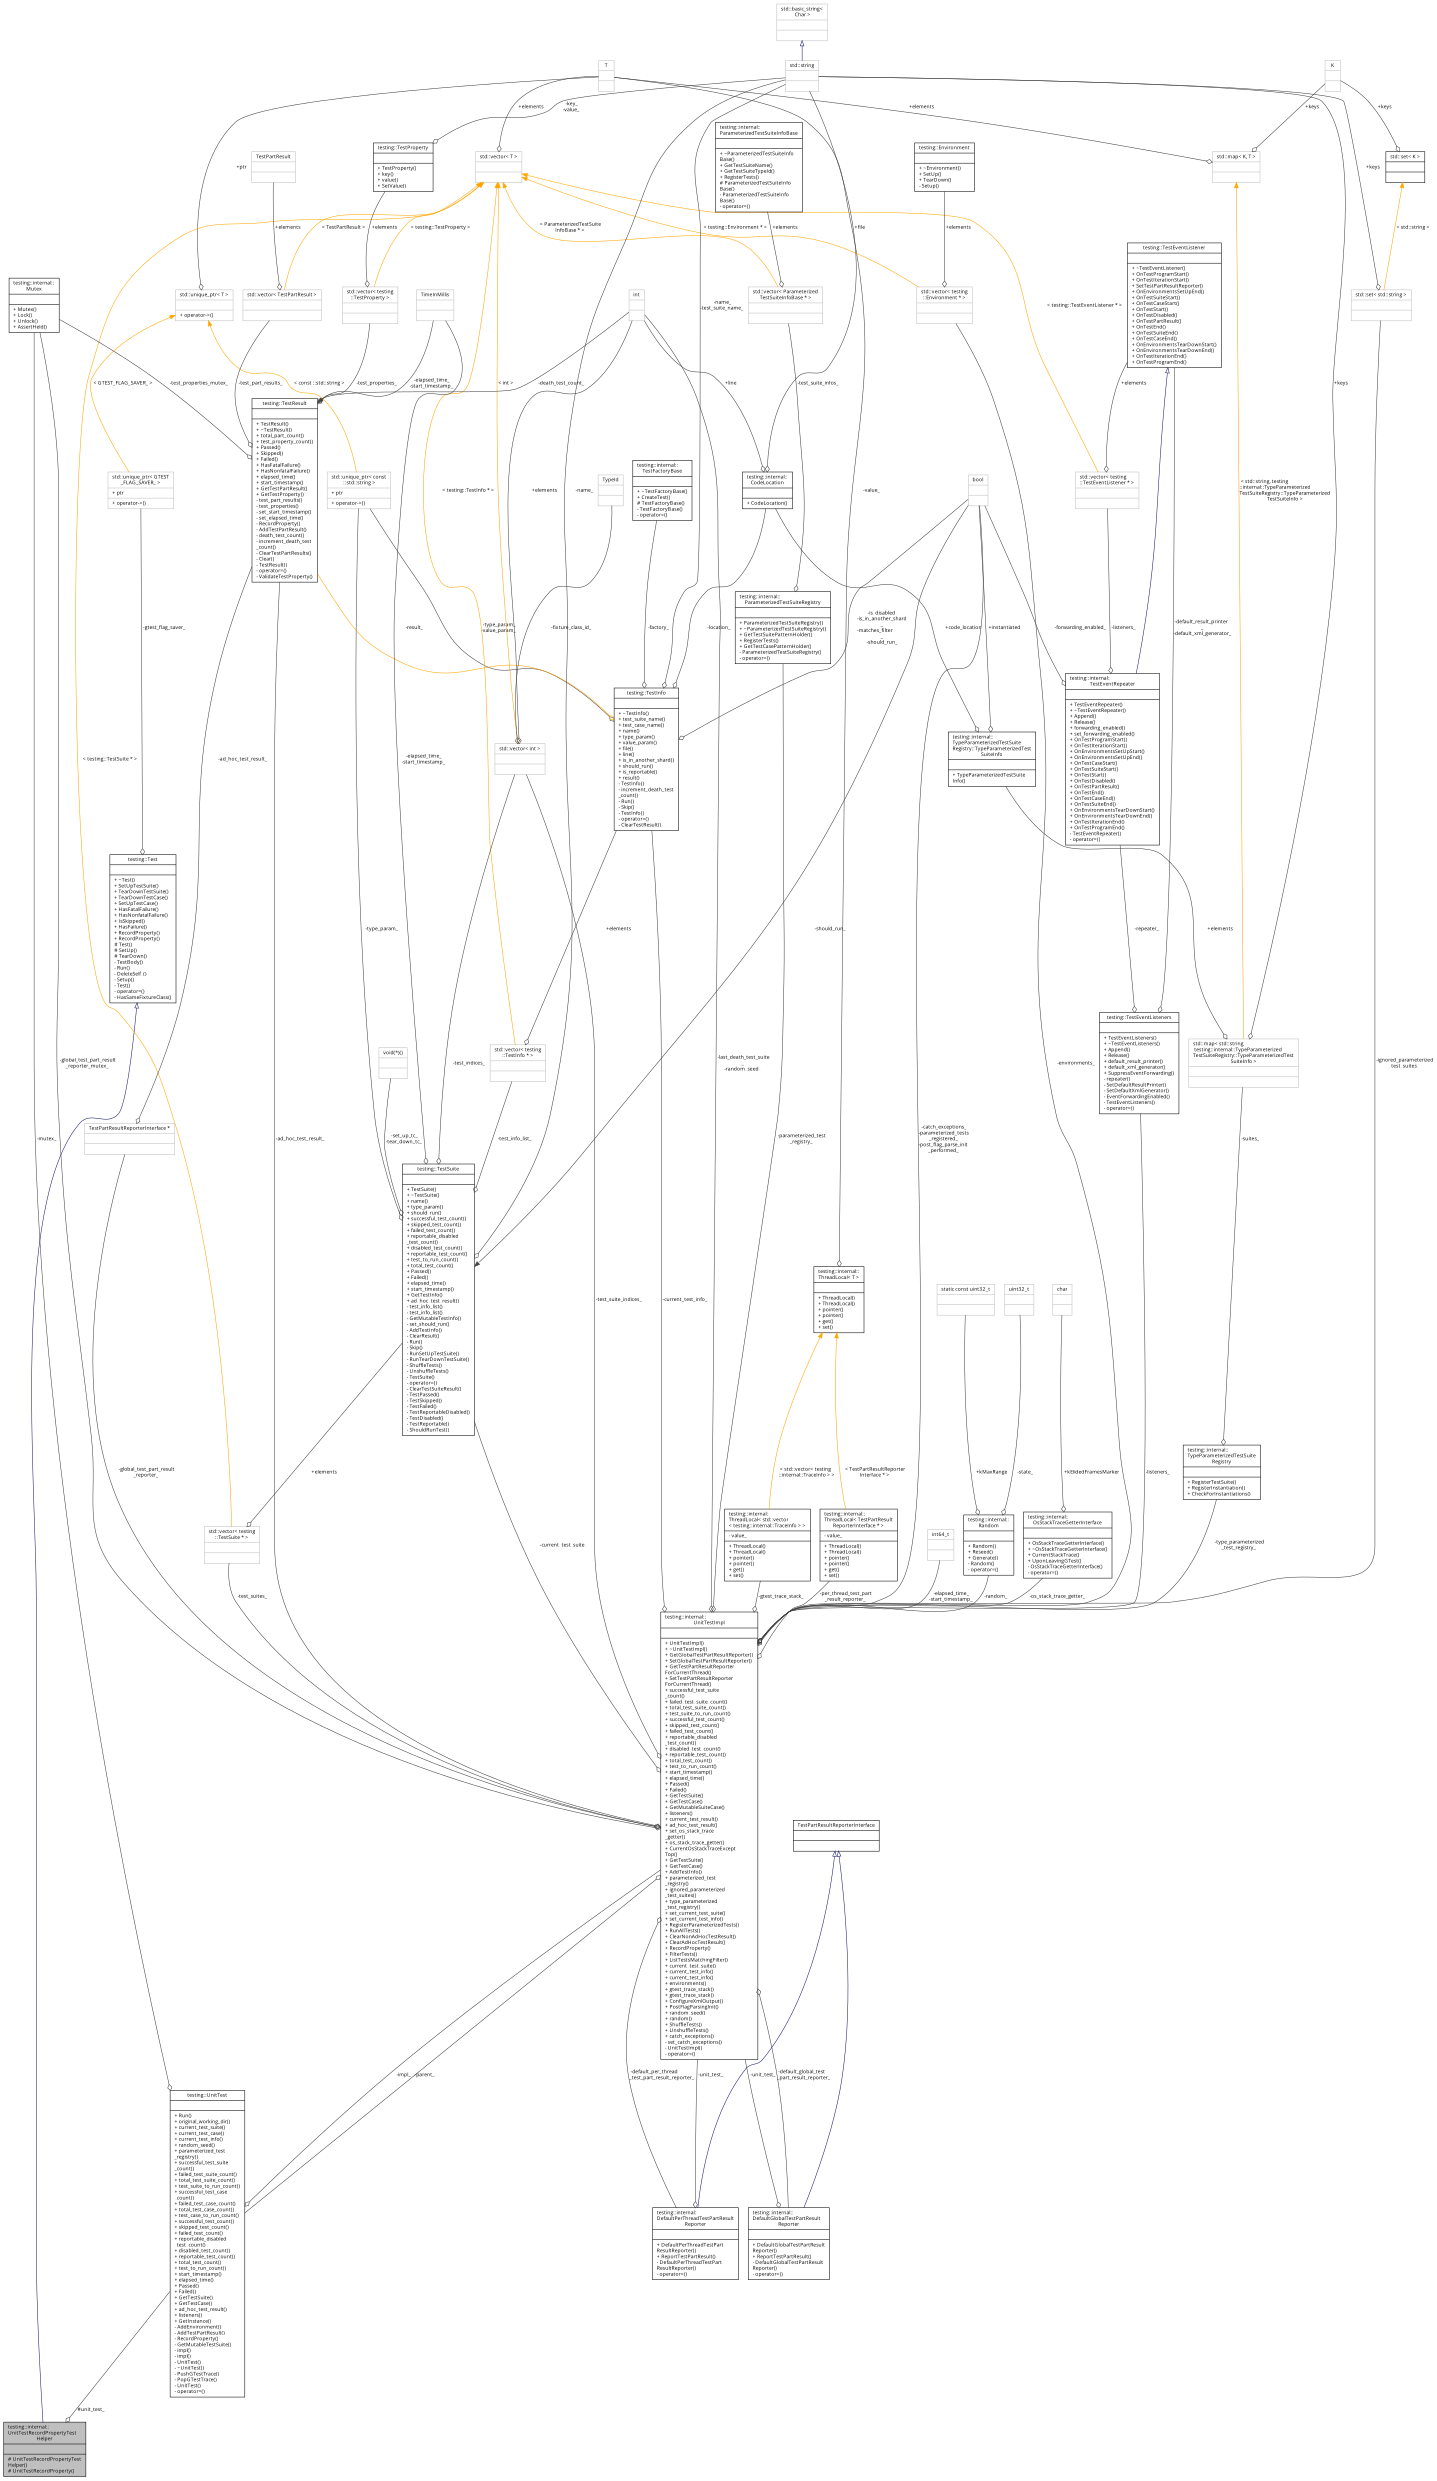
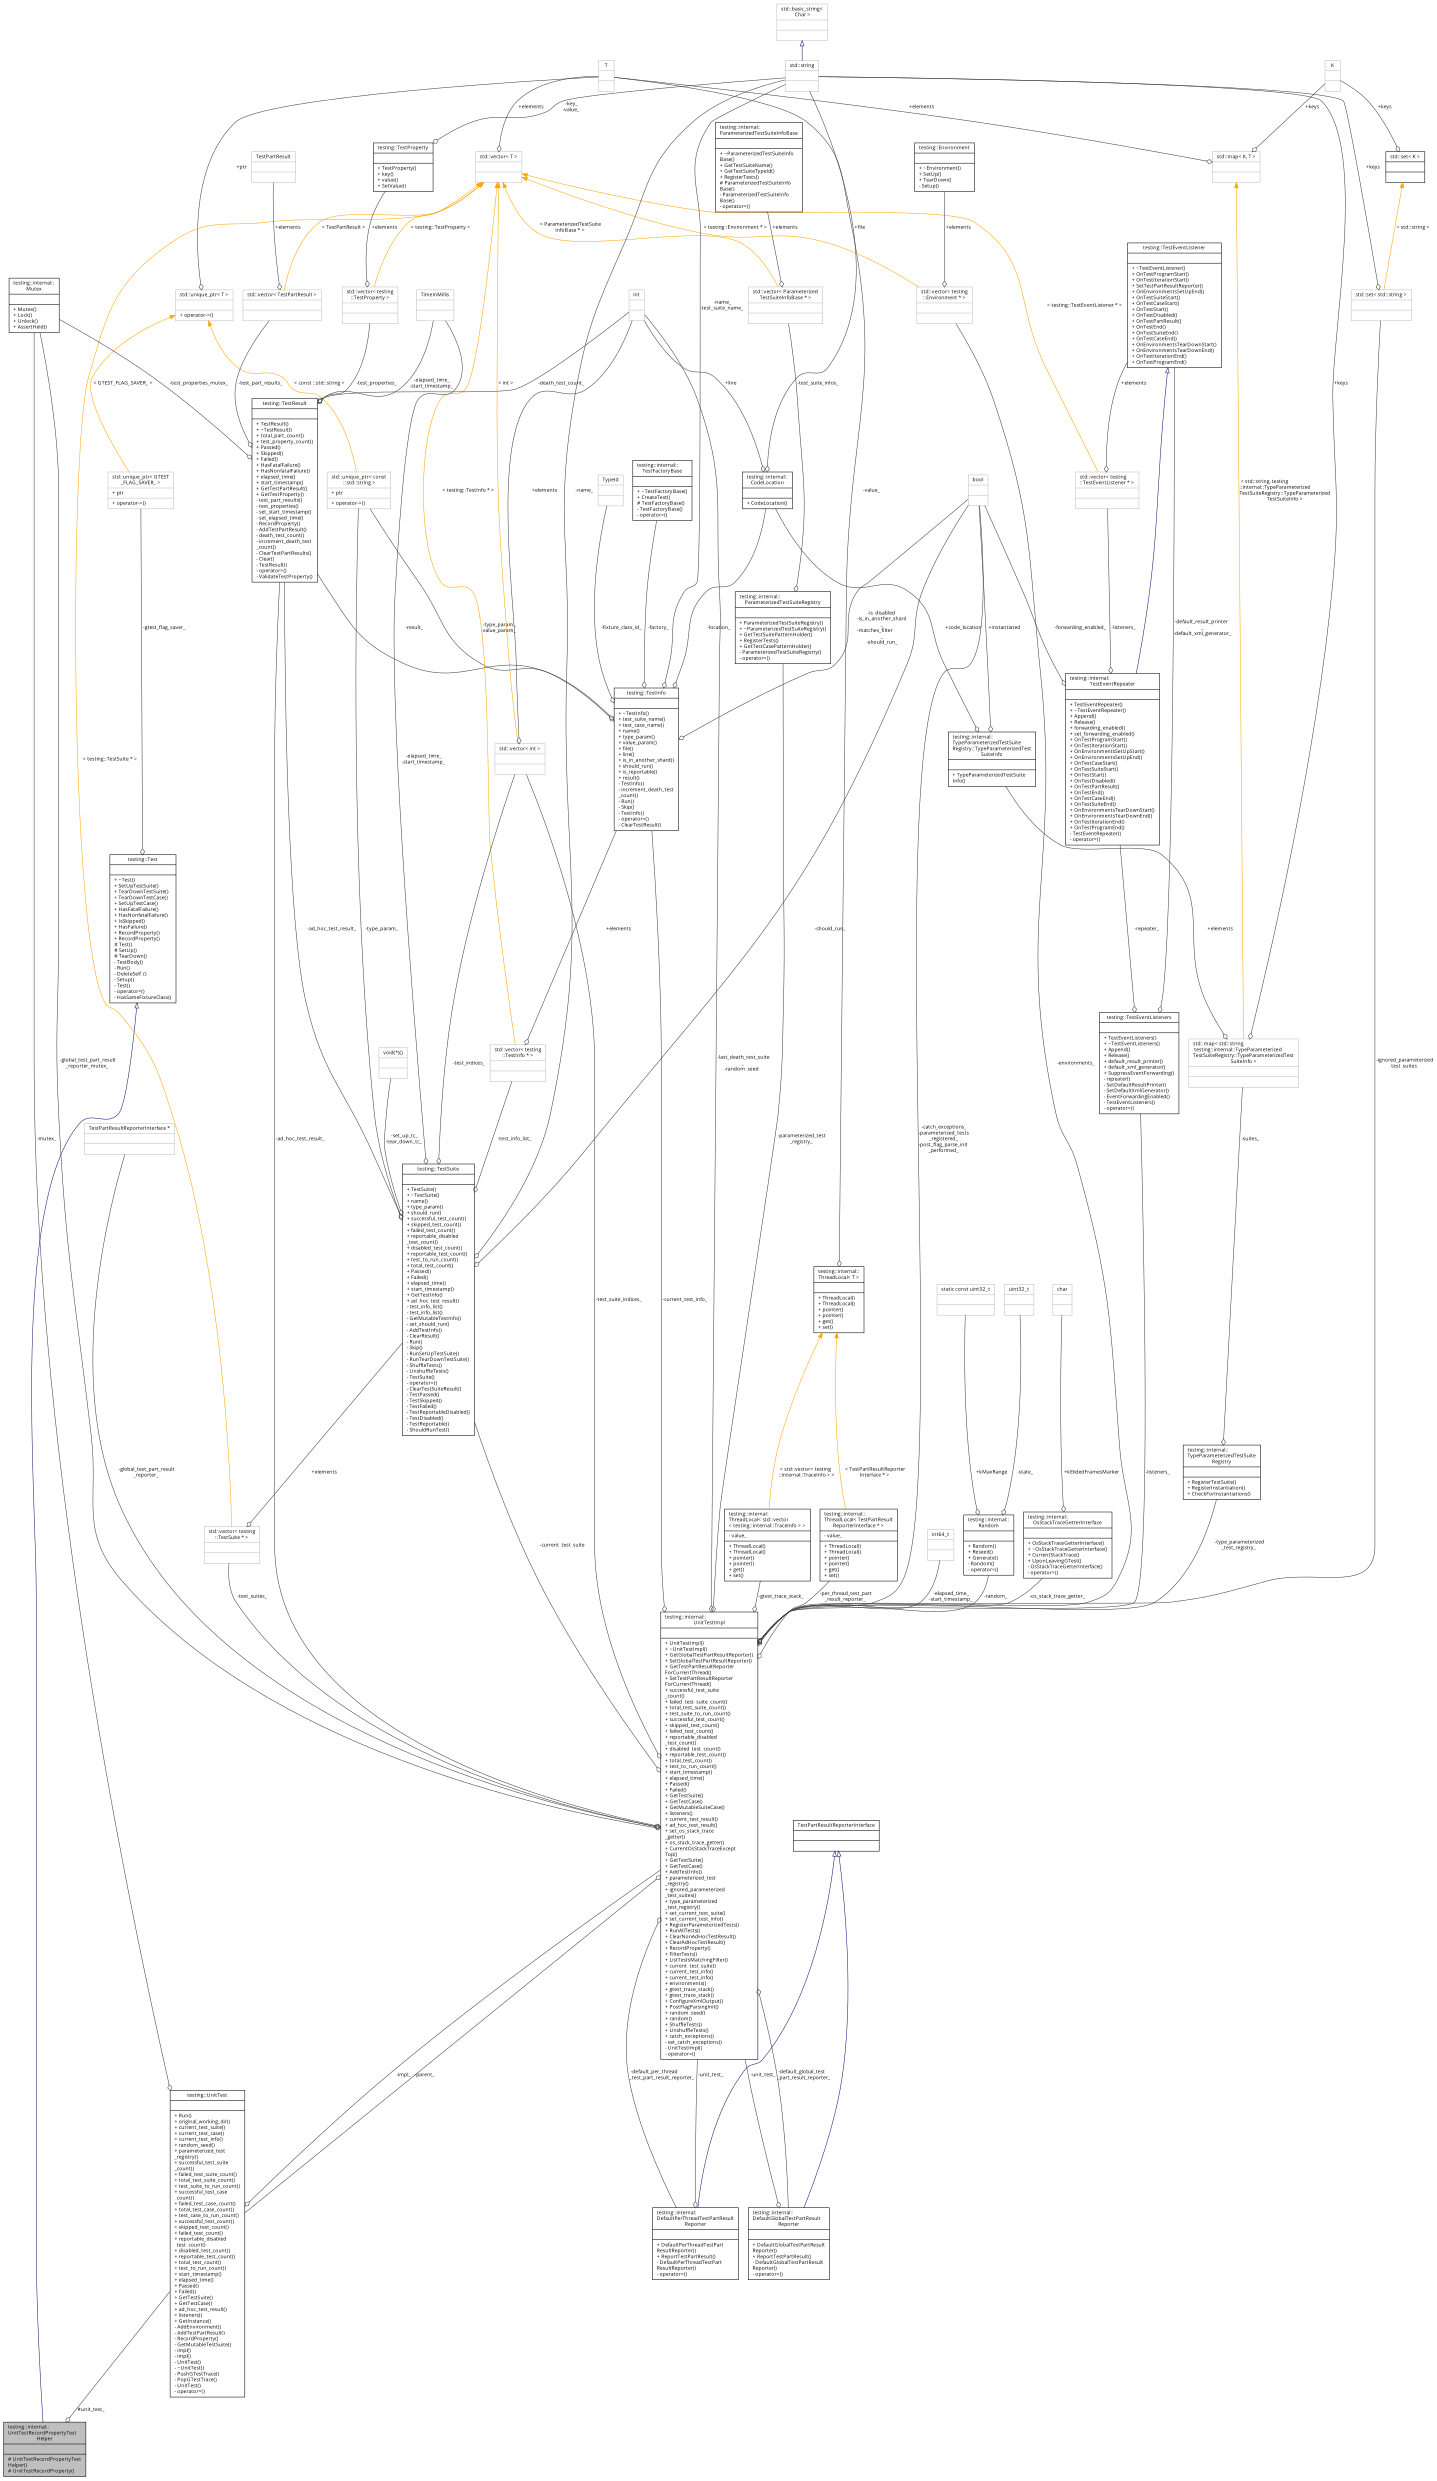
edge "TimeInMillis" -> "testing::TestResult": arrowhead normal -> odiamond
edge "TypeId" -> "std::vector< int >": now "TypeId" -> "testing::TestInfo"
edge "testing::TestResult" -> "testing::TestInfo": color orange -> grey25
edge "testing::TestResult" -> "TestPartResultReporterInterface *": now "testing::TestResult" -> "testing::TestSuite"
edge "bool" -> "testing::TestSuite": arrowhead normal -> odiamond
